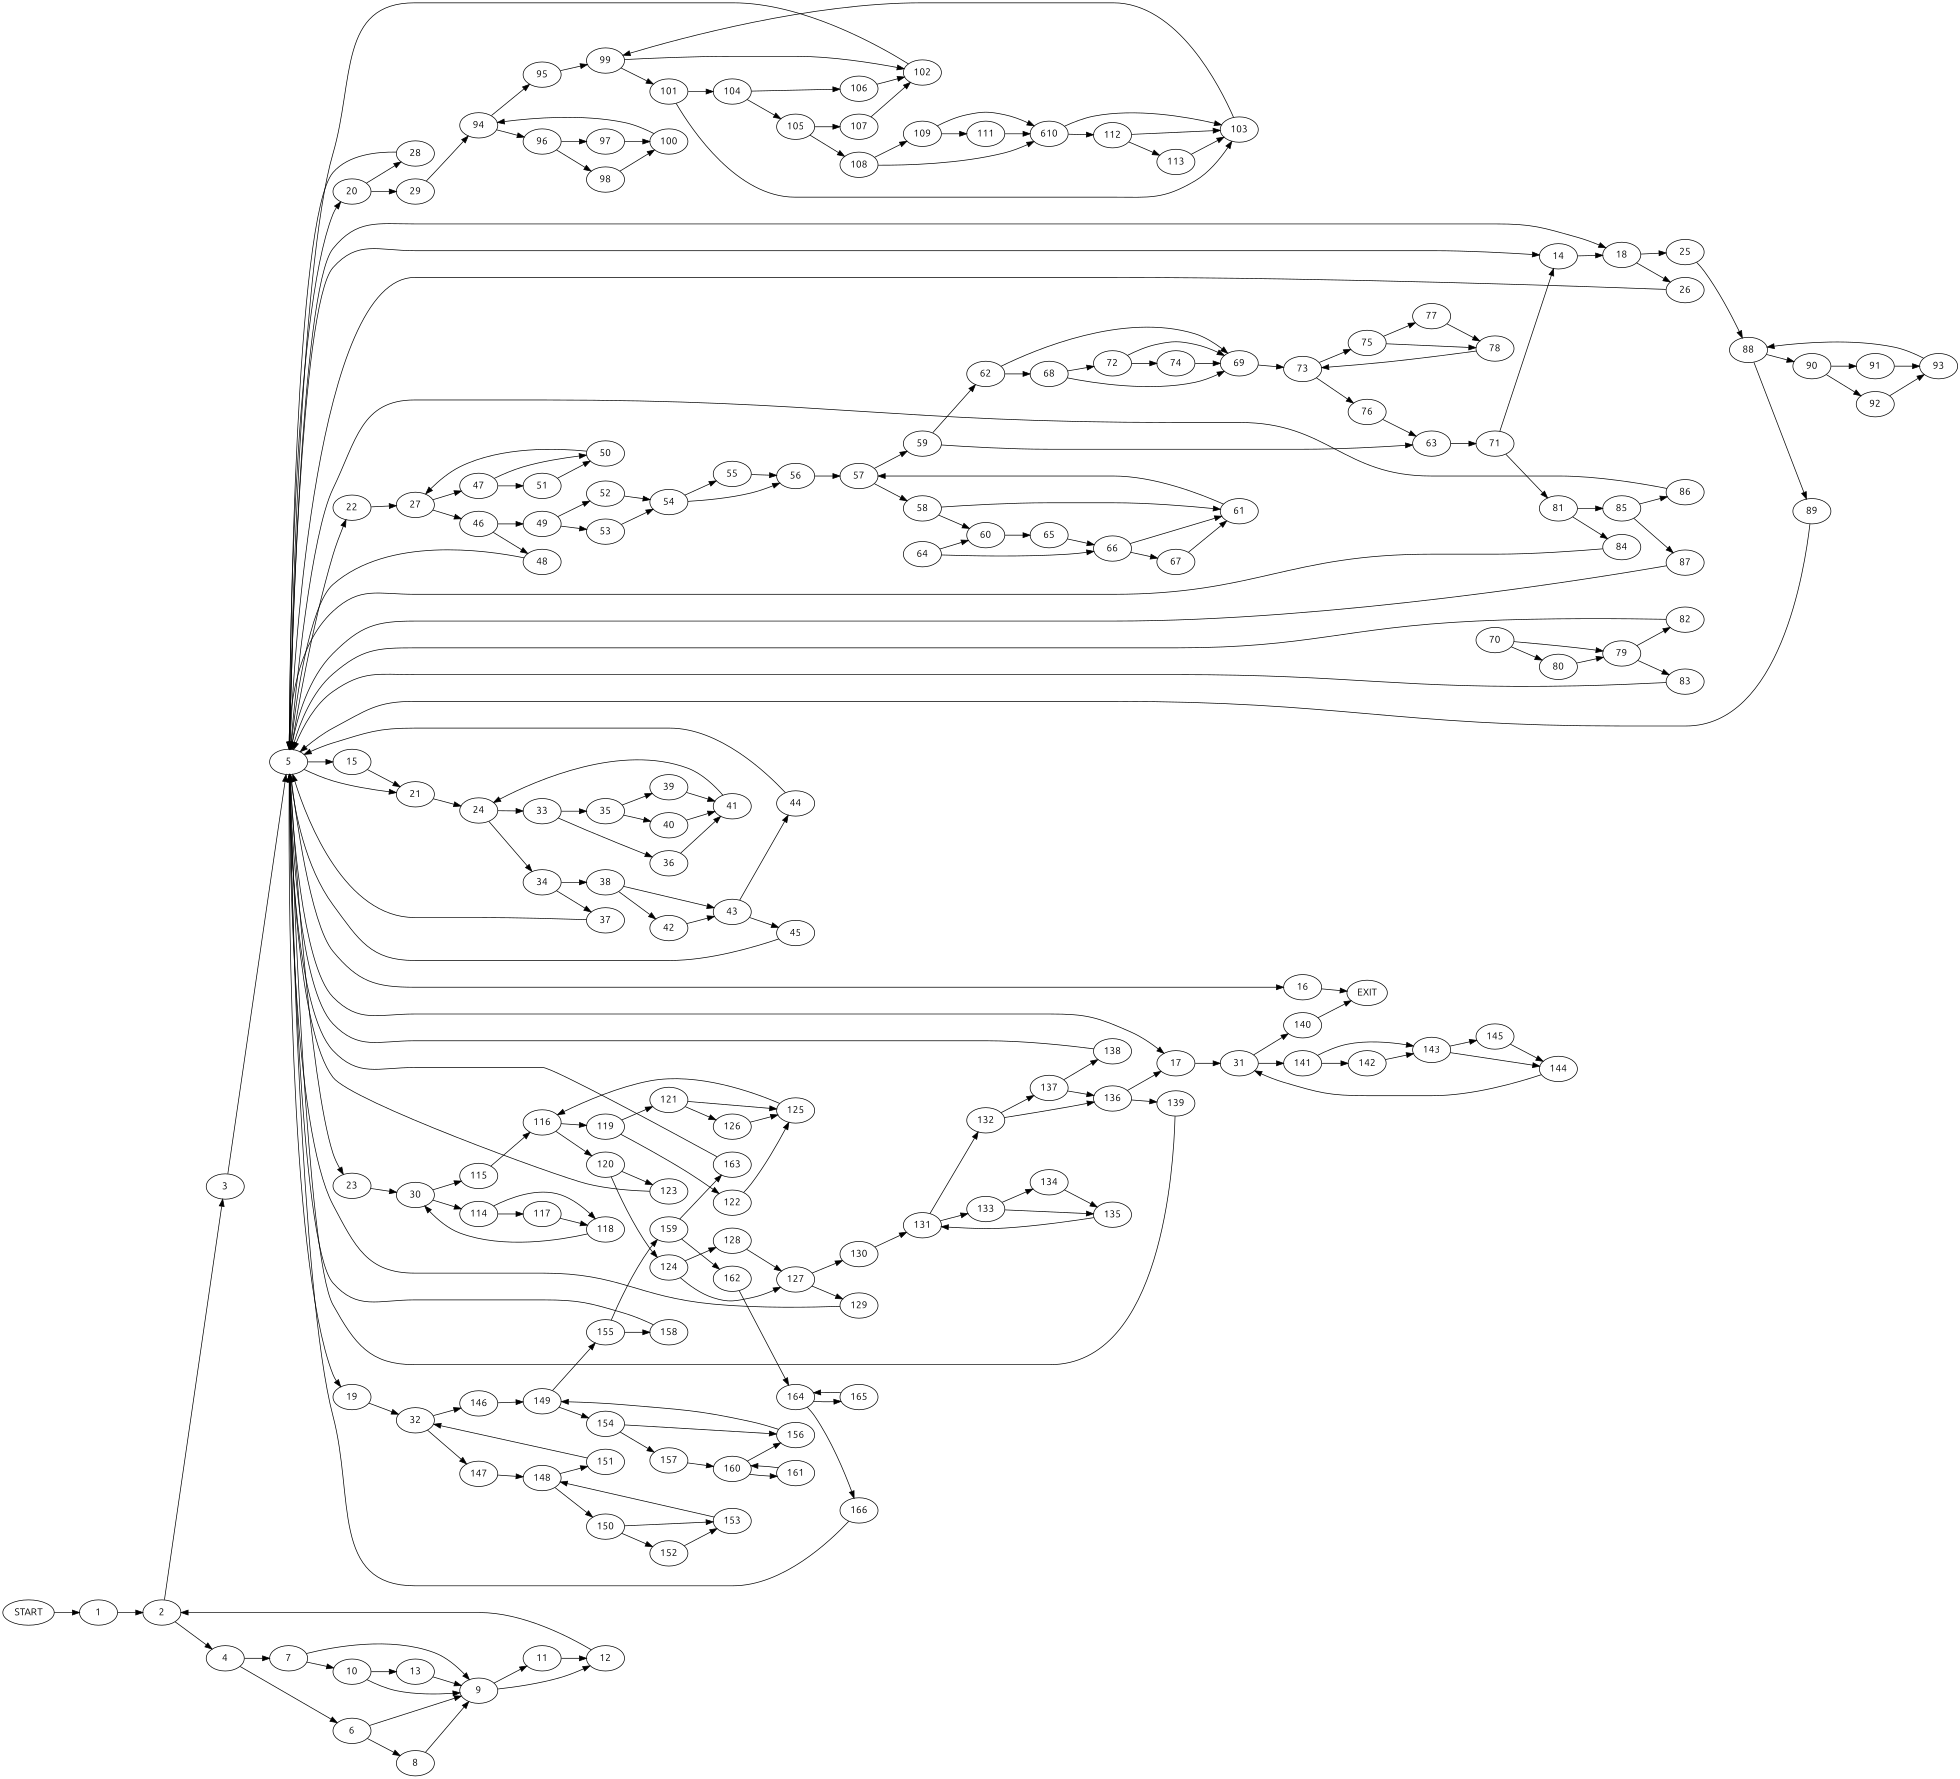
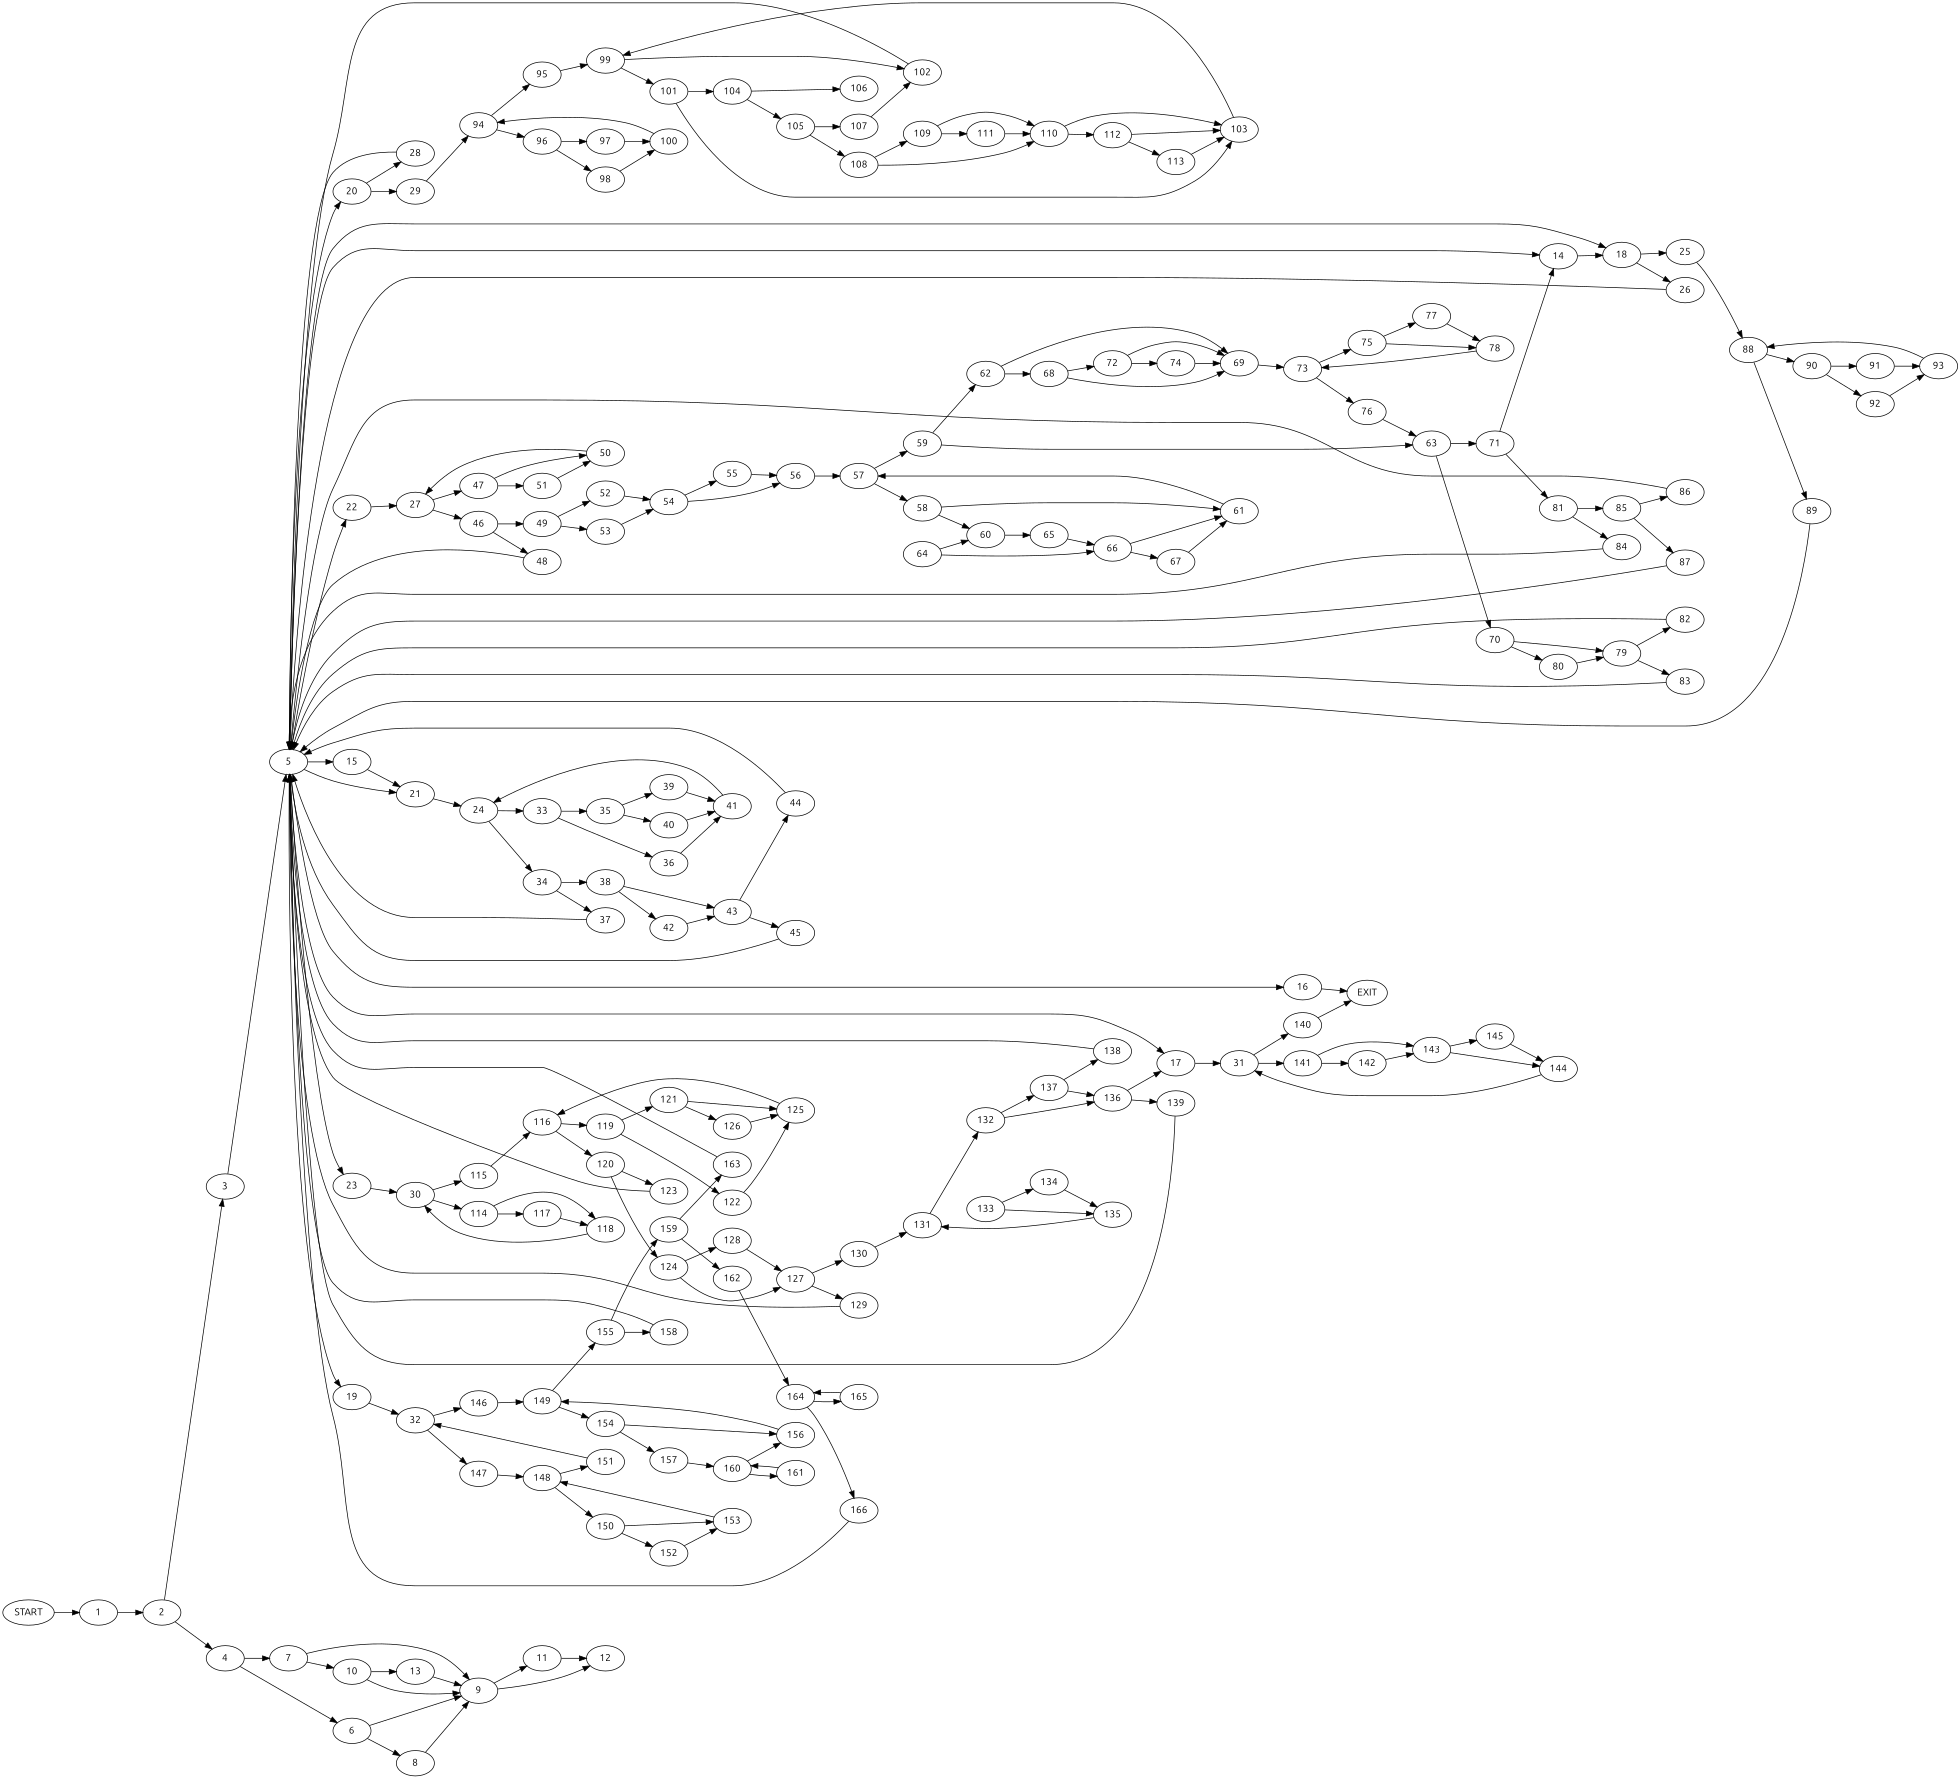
edge "106" -> "102": removed
node "610": label "610" -> "110"
edge "63" -> "70": added
edge "131" -> "133": removed
edge "12" -> "2": removed
